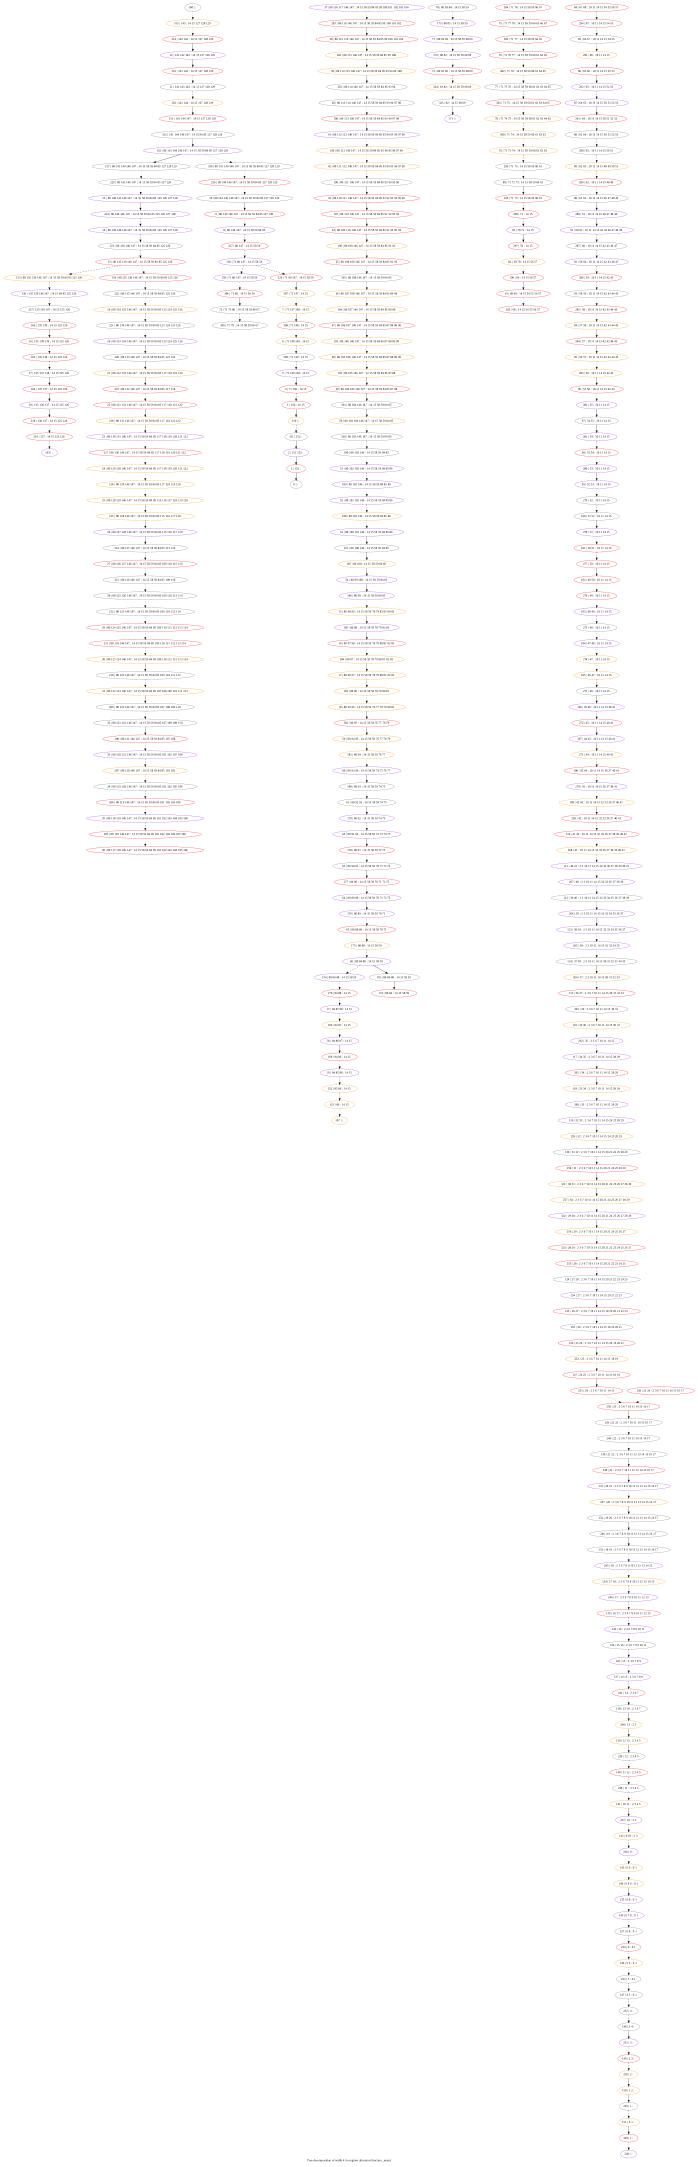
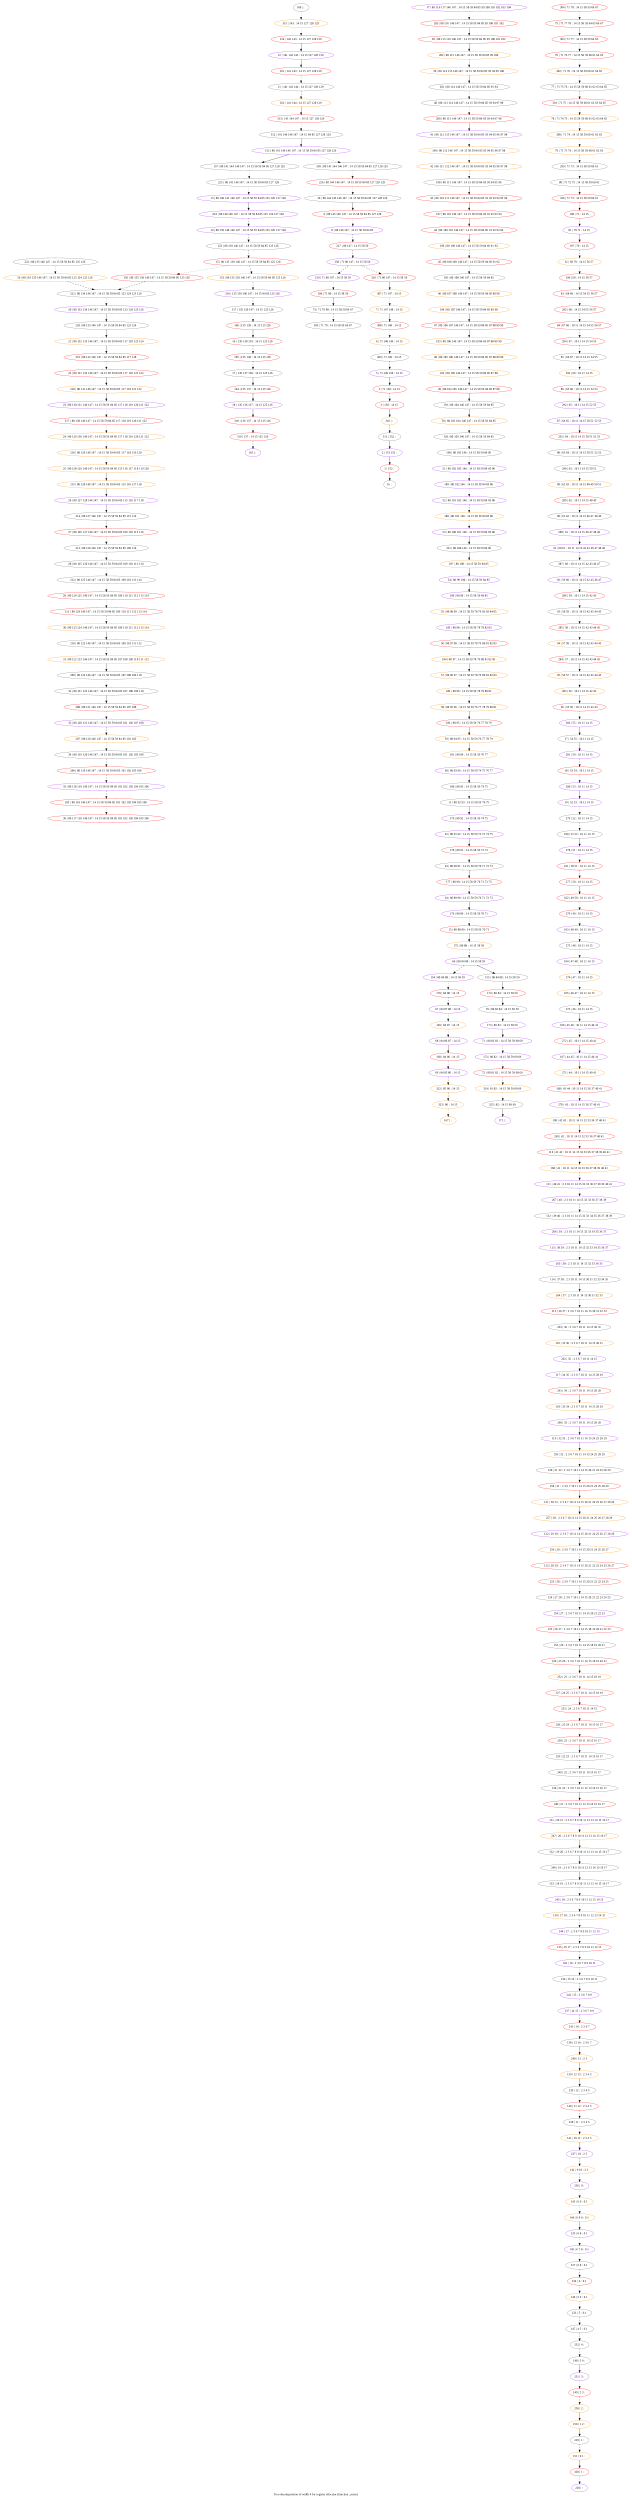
edge "156 | 80 135 139 146 147 : 14 15 58 59 84 85 125 126" -> "222 | 80 135 146 147 : 14 15 58 59 84 85 125 126": now "156 | 80 135 139 146 147 : 14 15 58 59 84 85 125 126" -> "221 | 80 134 146 147 : 14 15 58 59 84 85 123 124 125 126"
edge "295 | 68 : 14 15 54 55 56 57" -> "84 | 67 68 : 10 11 14 15 54 55 56 57": added
edge "174 | 80 84 : 14 15 58 59" -> "70 | 80 83 84 : 14 15 58 59": added
edge "251 | 24 : 2 3 6 7 10 11 14 15" -> "250 | 23 : 2 3 6 7 10 11 14 15 16 17": now "251 | 24 : 2 3 6 7 10 11 14 15" -> "128 | 23 24 : 2 3 6 7 10 11 14 15 16 17"
